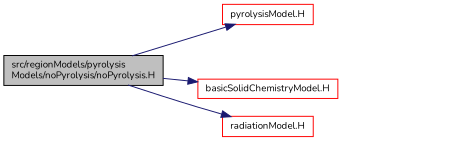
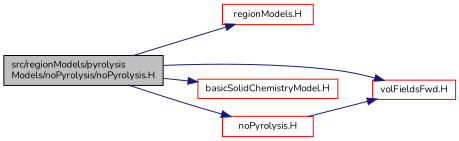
node "pyrolysisModel.H": label "pyrolysisModel.H" -> "regionModels.H"
node "volFieldsFwd.H": added
node "radiationModel.H": label "radiationModel.H" -> "noPyrolysis.H"
